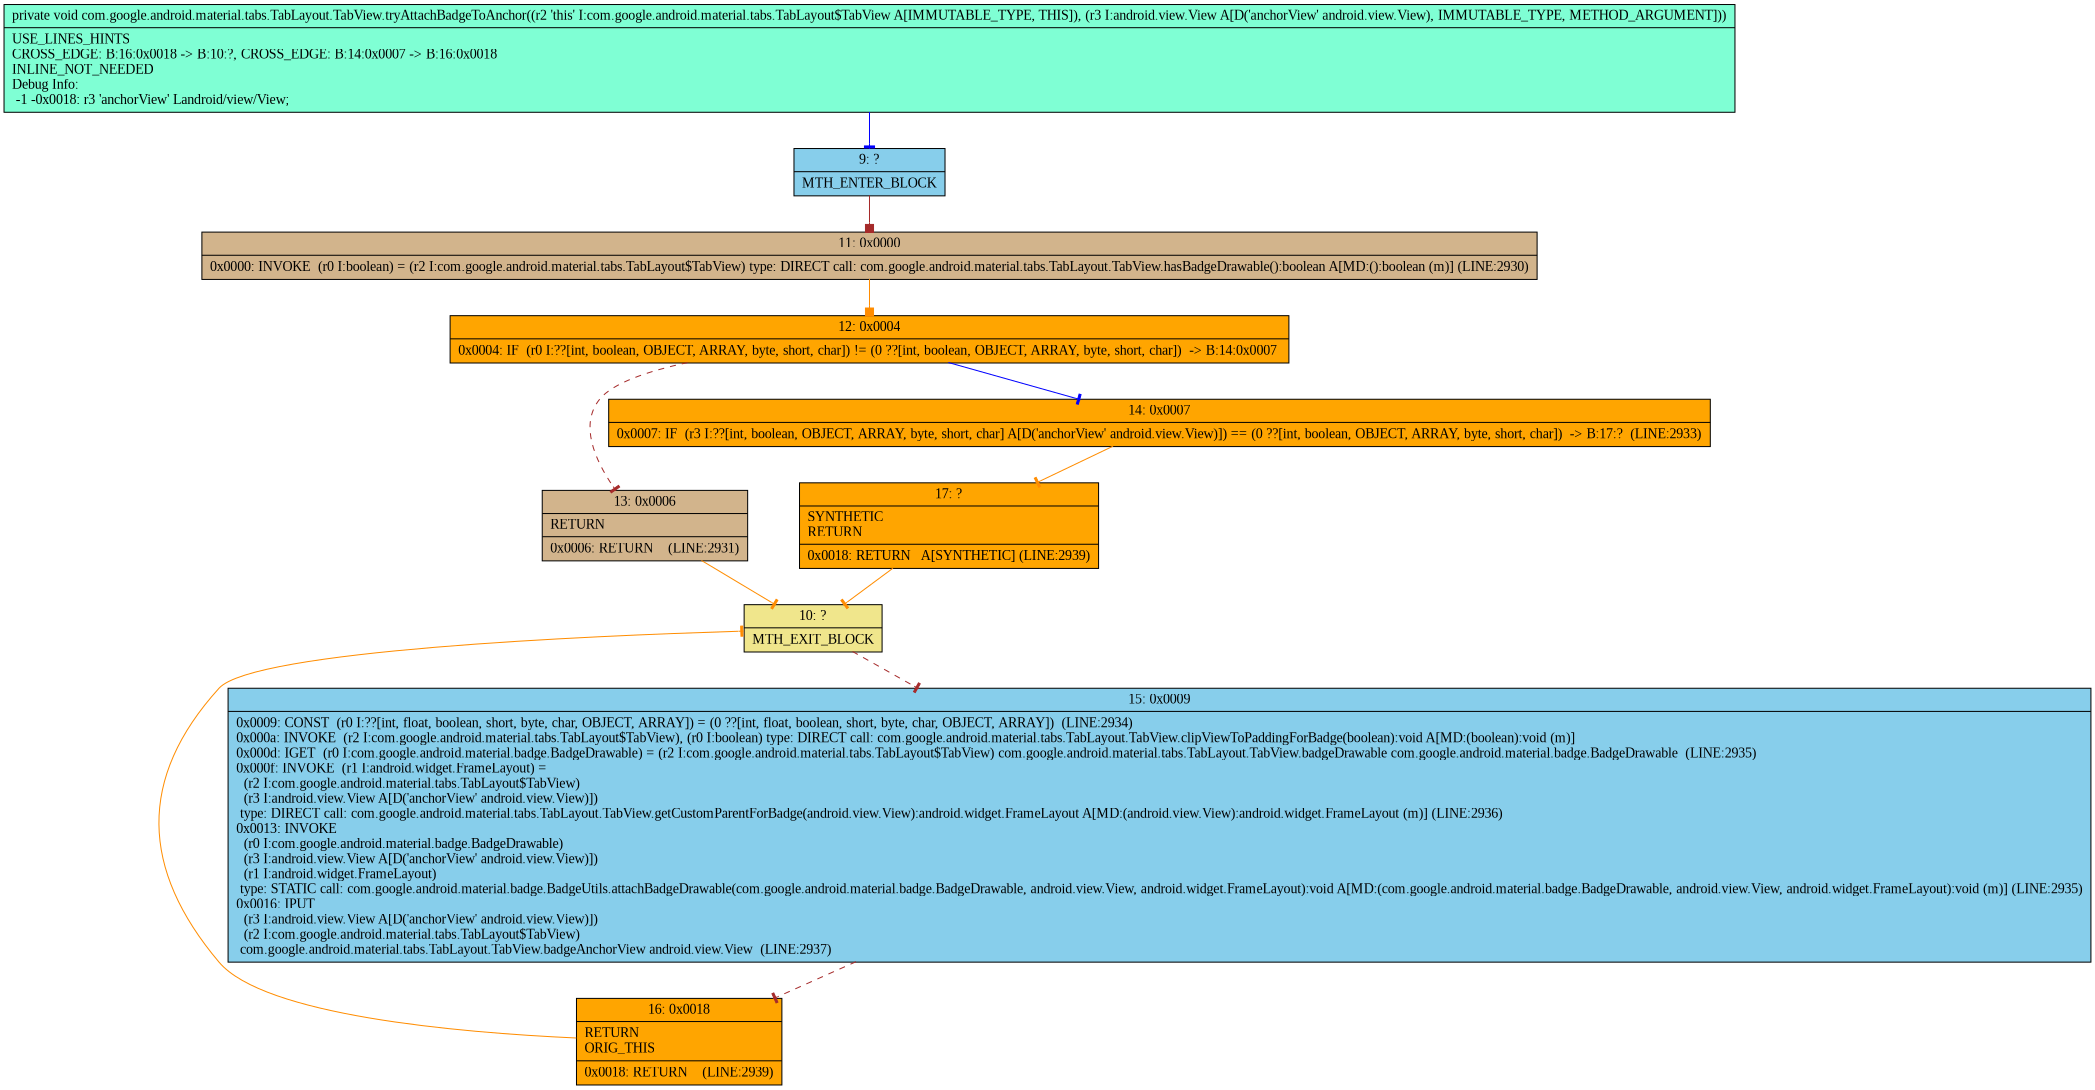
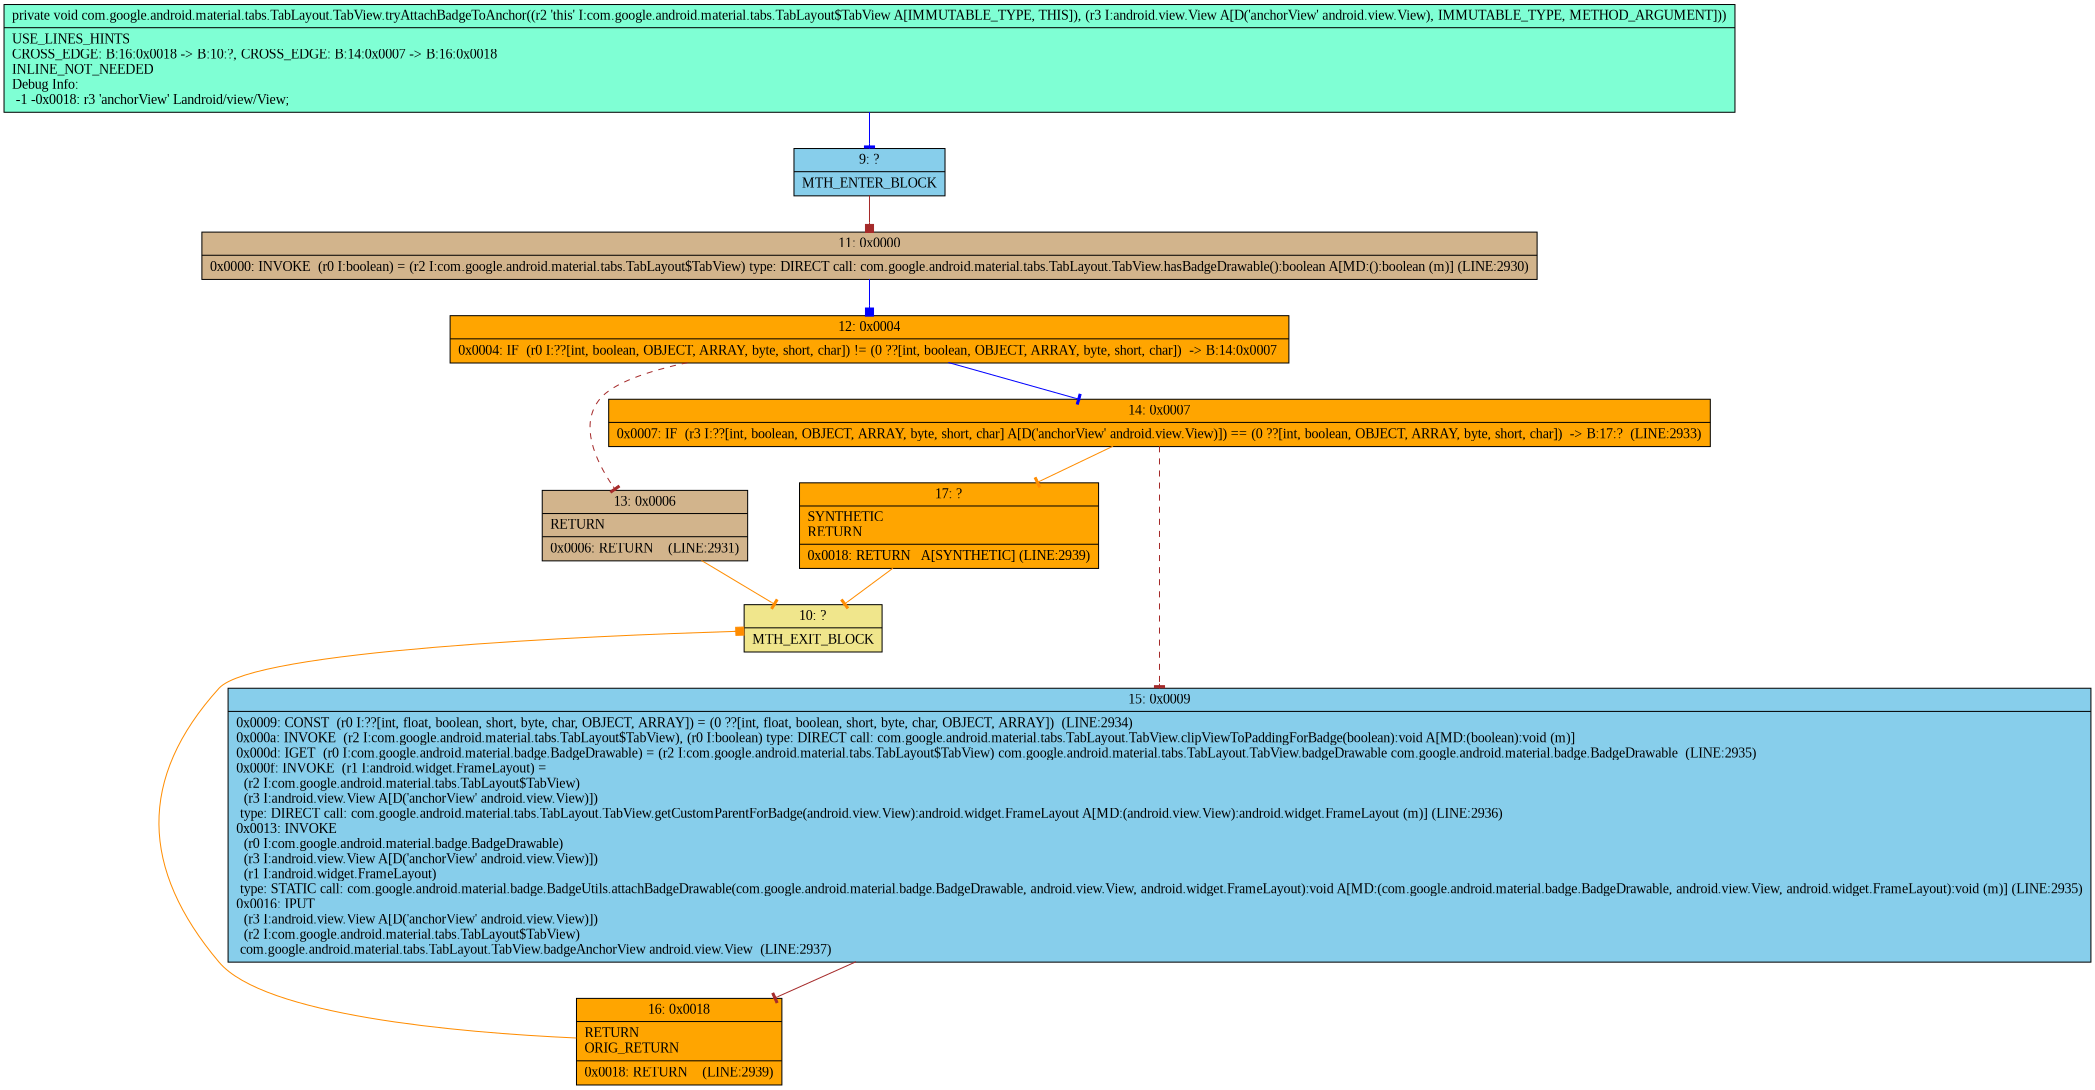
edge "11: 0x0000" -> "12: 0x0004": color darkorange -> blue
edge "10: ?" -> "15: 0x0009": now "14: 0x0007" -> "15: 0x0009"
edge "16: 0x0018" -> "10: ?": arrowhead tee -> box
edge "15: 0x0009" -> "16: 0x0018": style dashed -> solid
node "16: 0x0018": text "ORIG_THIS" -> "ORIG_RETURN"
